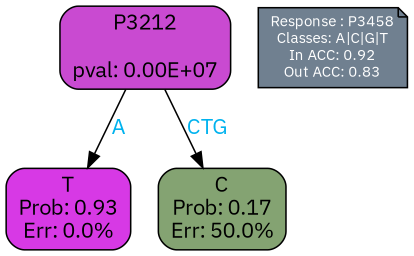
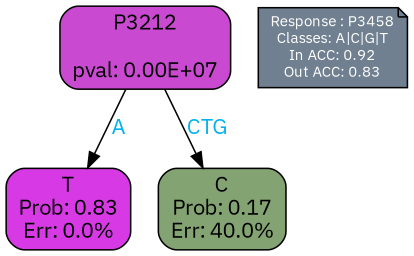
node "T Prob: 0.93 Err: 0.0%": label "T Prob: 0.93 Err: 0.0%" -> "T Prob: 0.83 Err: 0.0%"
node "C Prob: 0.17 Err: 50.0%": label "C Prob: 0.17 Err: 50.0%" -> "C Prob: 0.17 Err: 40.0%"
